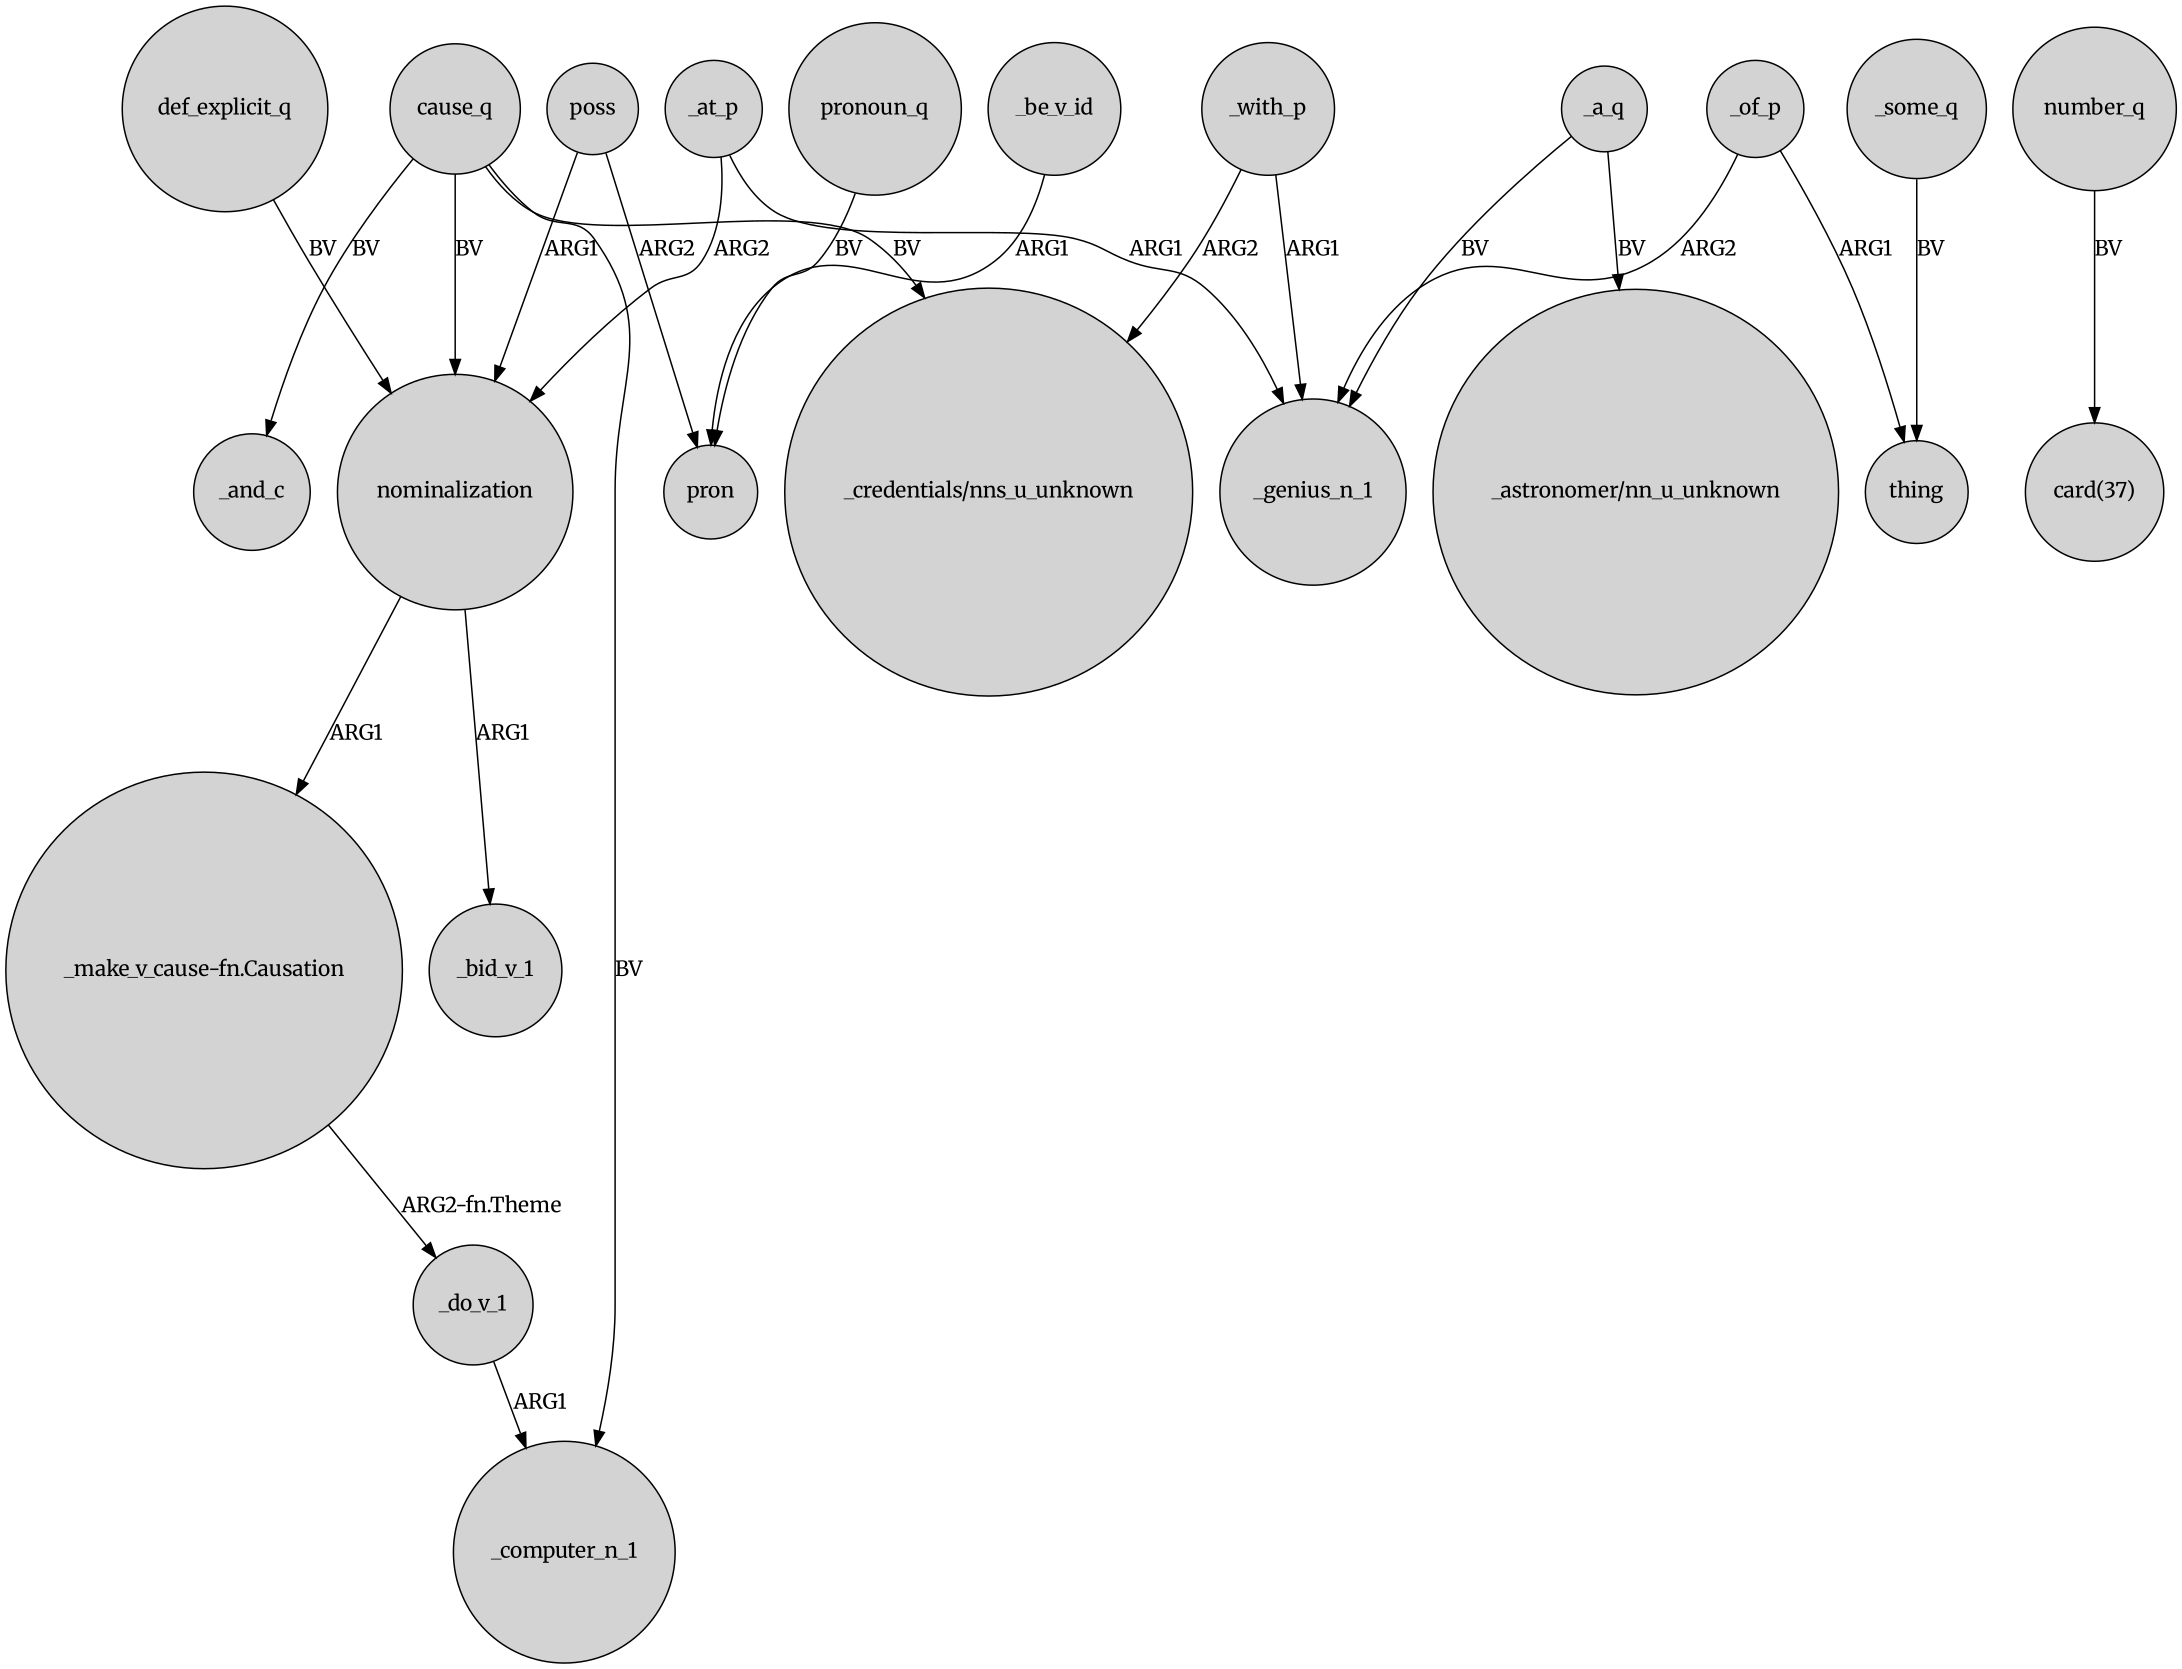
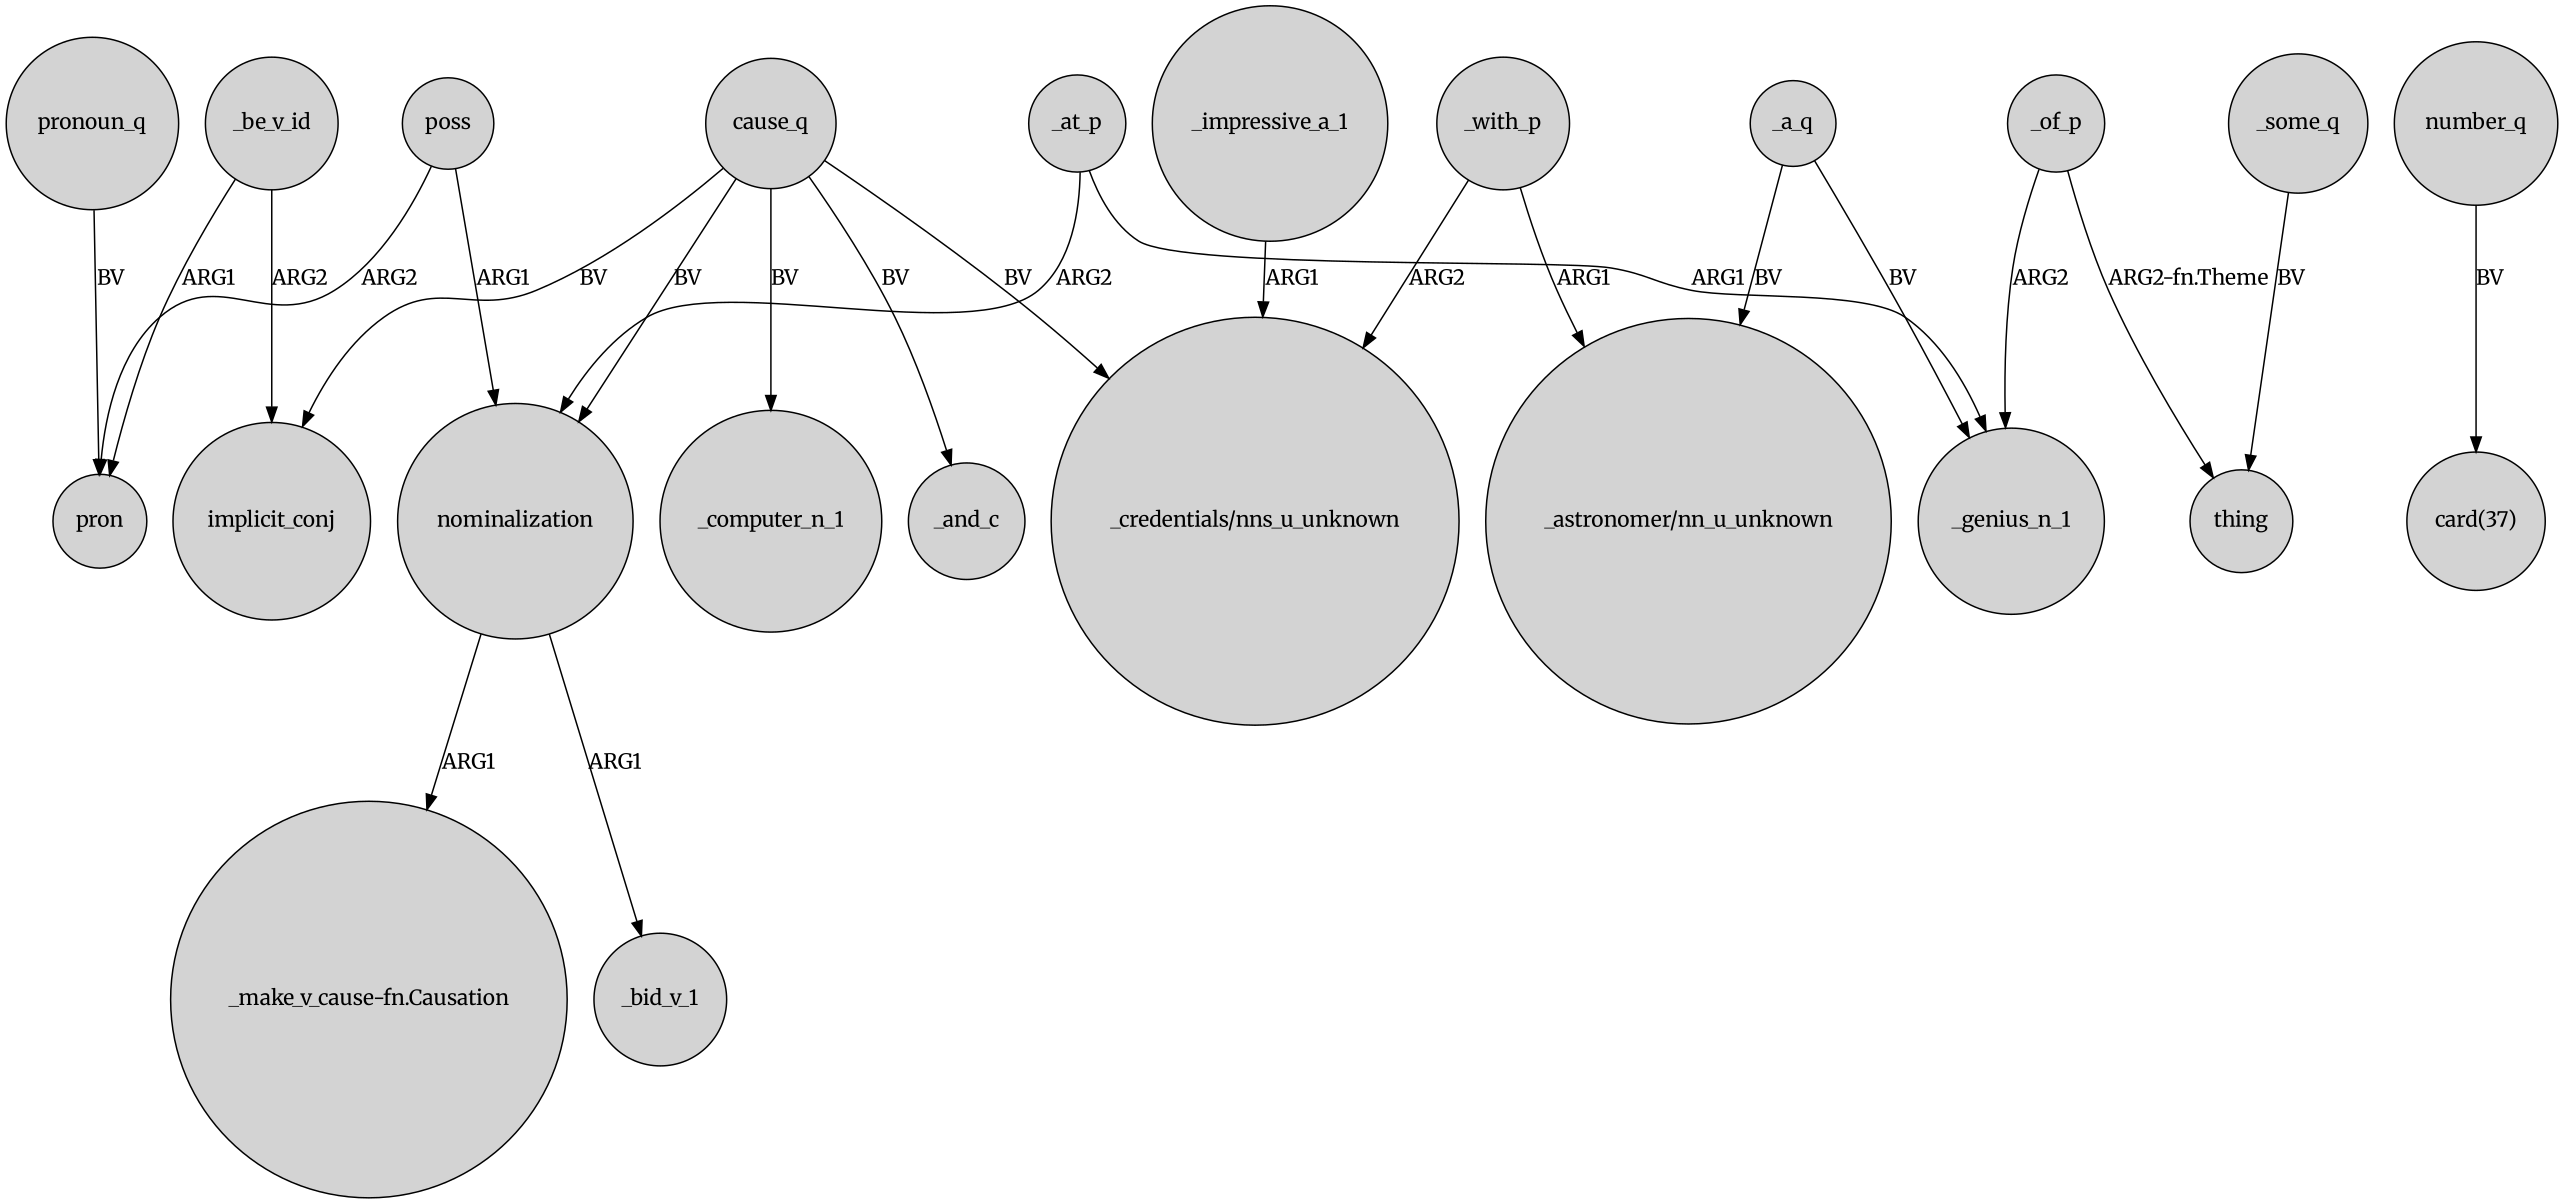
node "def_explicit_q": removed
node "_impressive_a_1": added
edge "_of_p" -> "thing": label "ARG1" -> "ARG2-fn.Theme"
edge "_with_p" -> "_genius_n_1": now "_with_p" -> "_astronomer/nn_u_unknown"
node "implicit_conj": added
node "_do_v_1": removed
